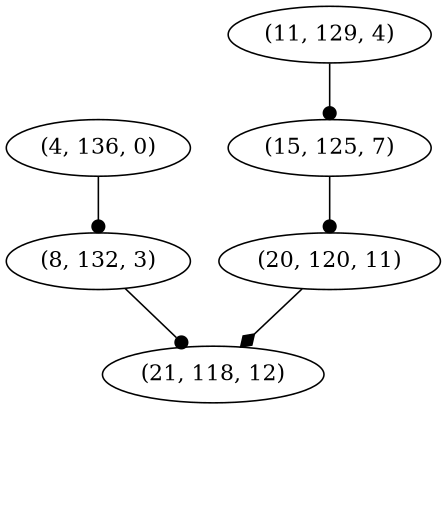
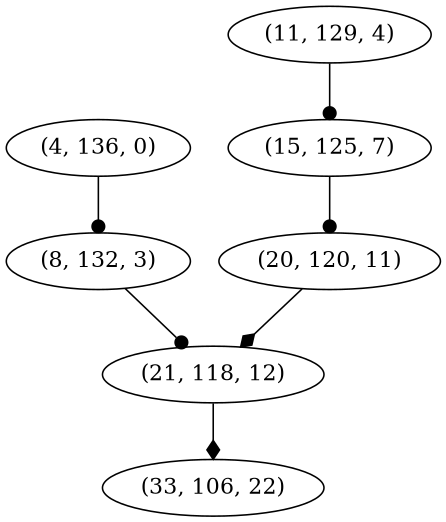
node "(33, 106, 22)": added
